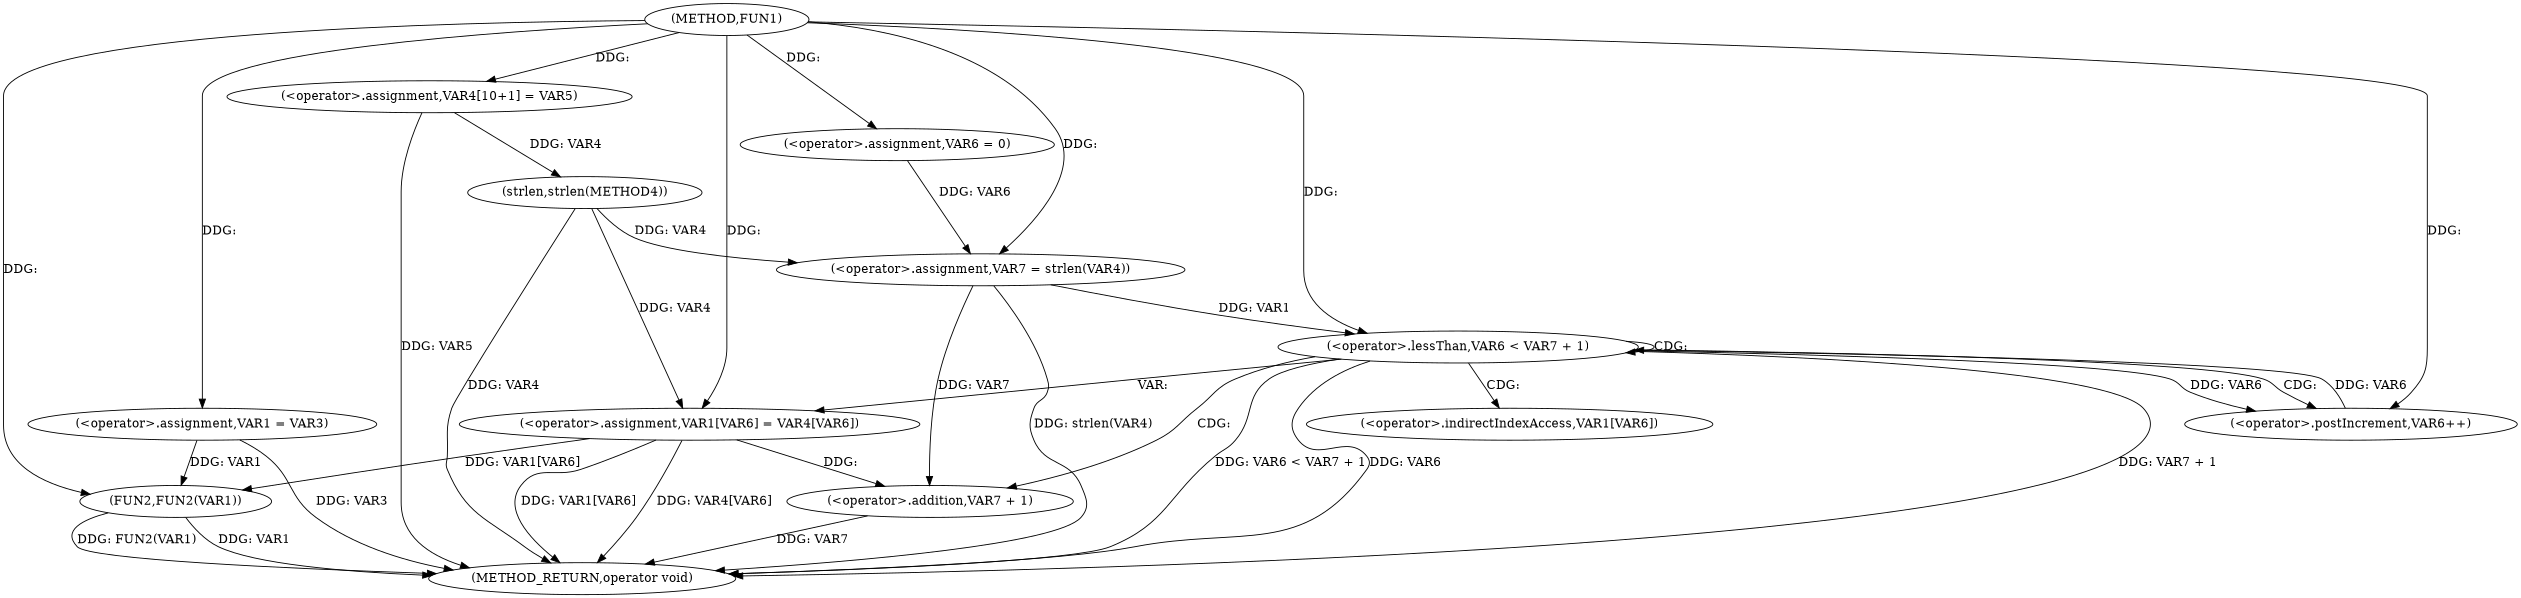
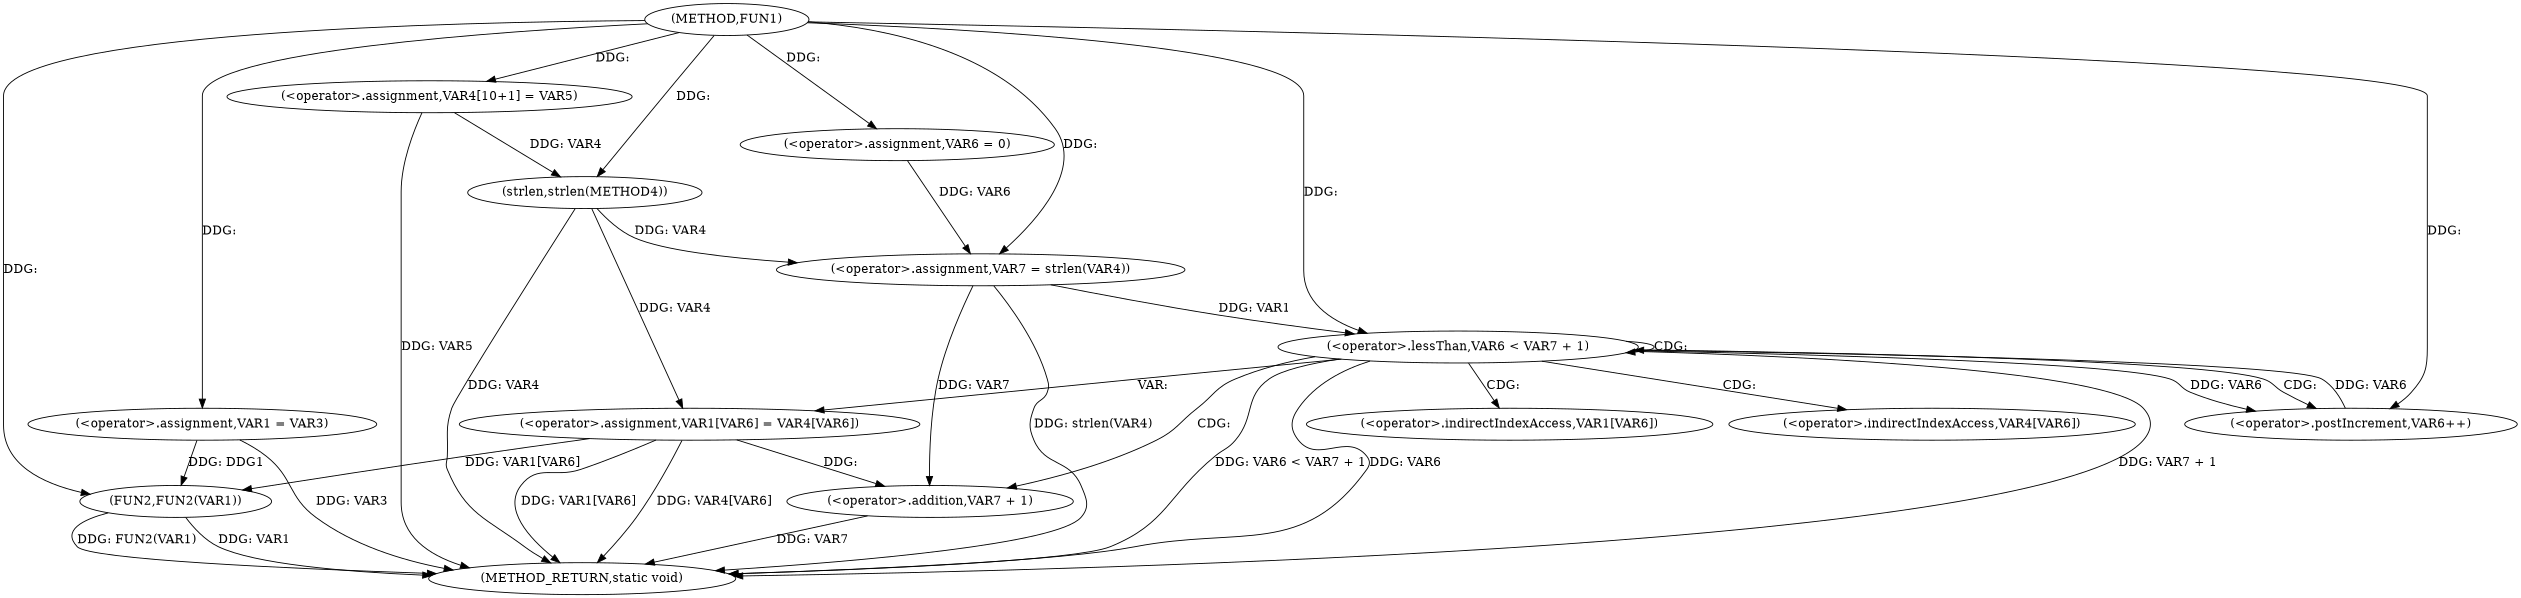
edge "(METHOD,FUN1)" -> "(<operator>.assignment,VAR1[VAR6] = VAR4[VAR6])": now "(METHOD,FUN1)" -> "(strlen,strlen(METHOD4))"
node "(<operator>.indirectIndexAccess,VAR4[VAR6])": added
edge "(<operator>.assignment,VAR1 = VAR3)" -> "(FUN2,FUN2(VAR1))": label "DDG: VAR1" -> "DDG: DDG1"
node "(METHOD_RETURN,operator void)": label "(METHOD_RETURN,operator void)" -> "(METHOD_RETURN,static void)"
